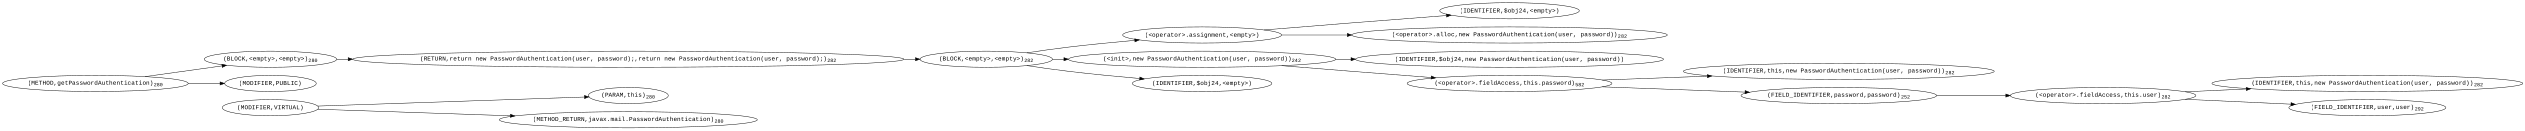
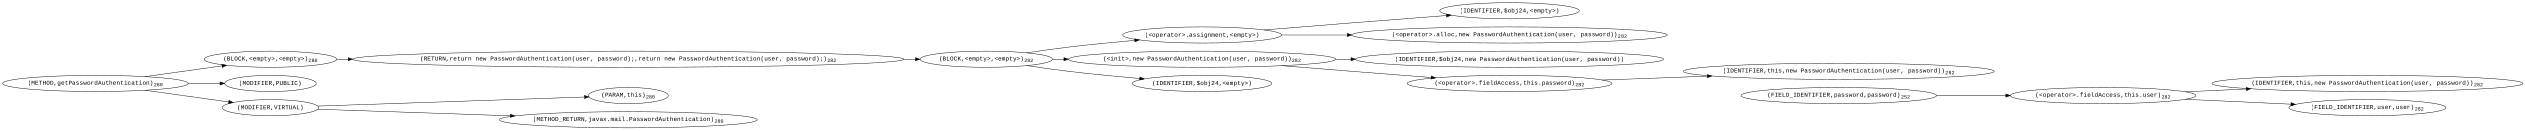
node "(<init>,new PasswordAuthentication(user, password))": text "242" -> "282"
node "(<operator>.fieldAccess,this.password)": text "582" -> "282"
edge "(<operator>.fieldAccess,this.password)" -> "(FIELD_IDENTIFIER,password,password)": removed
edge "(METHOD,getPasswordAuthentication)" -> "(MODIFIER,VIRTUAL)": added
node "(FIELD_IDENTIFIER,user,user)": text "292" -> "282"
